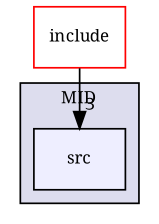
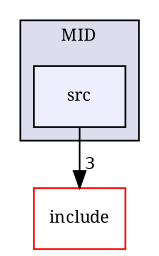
edge "include" -> "src": reversed
